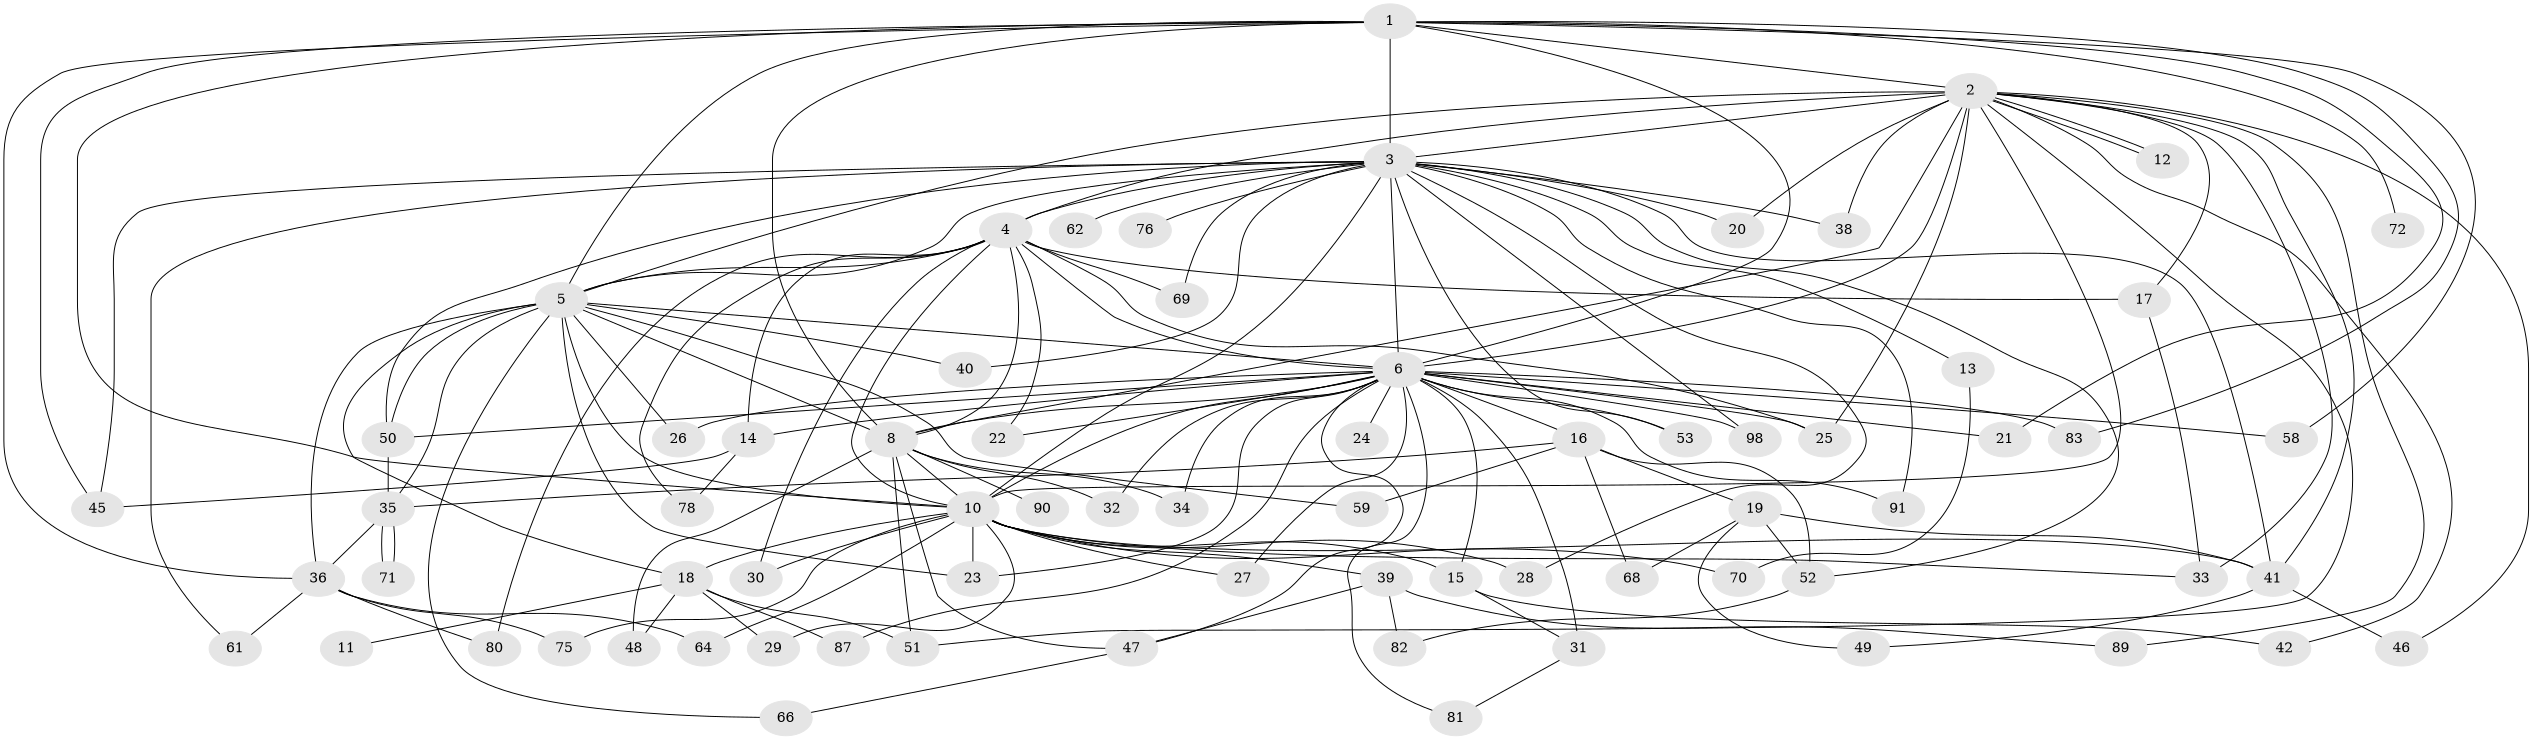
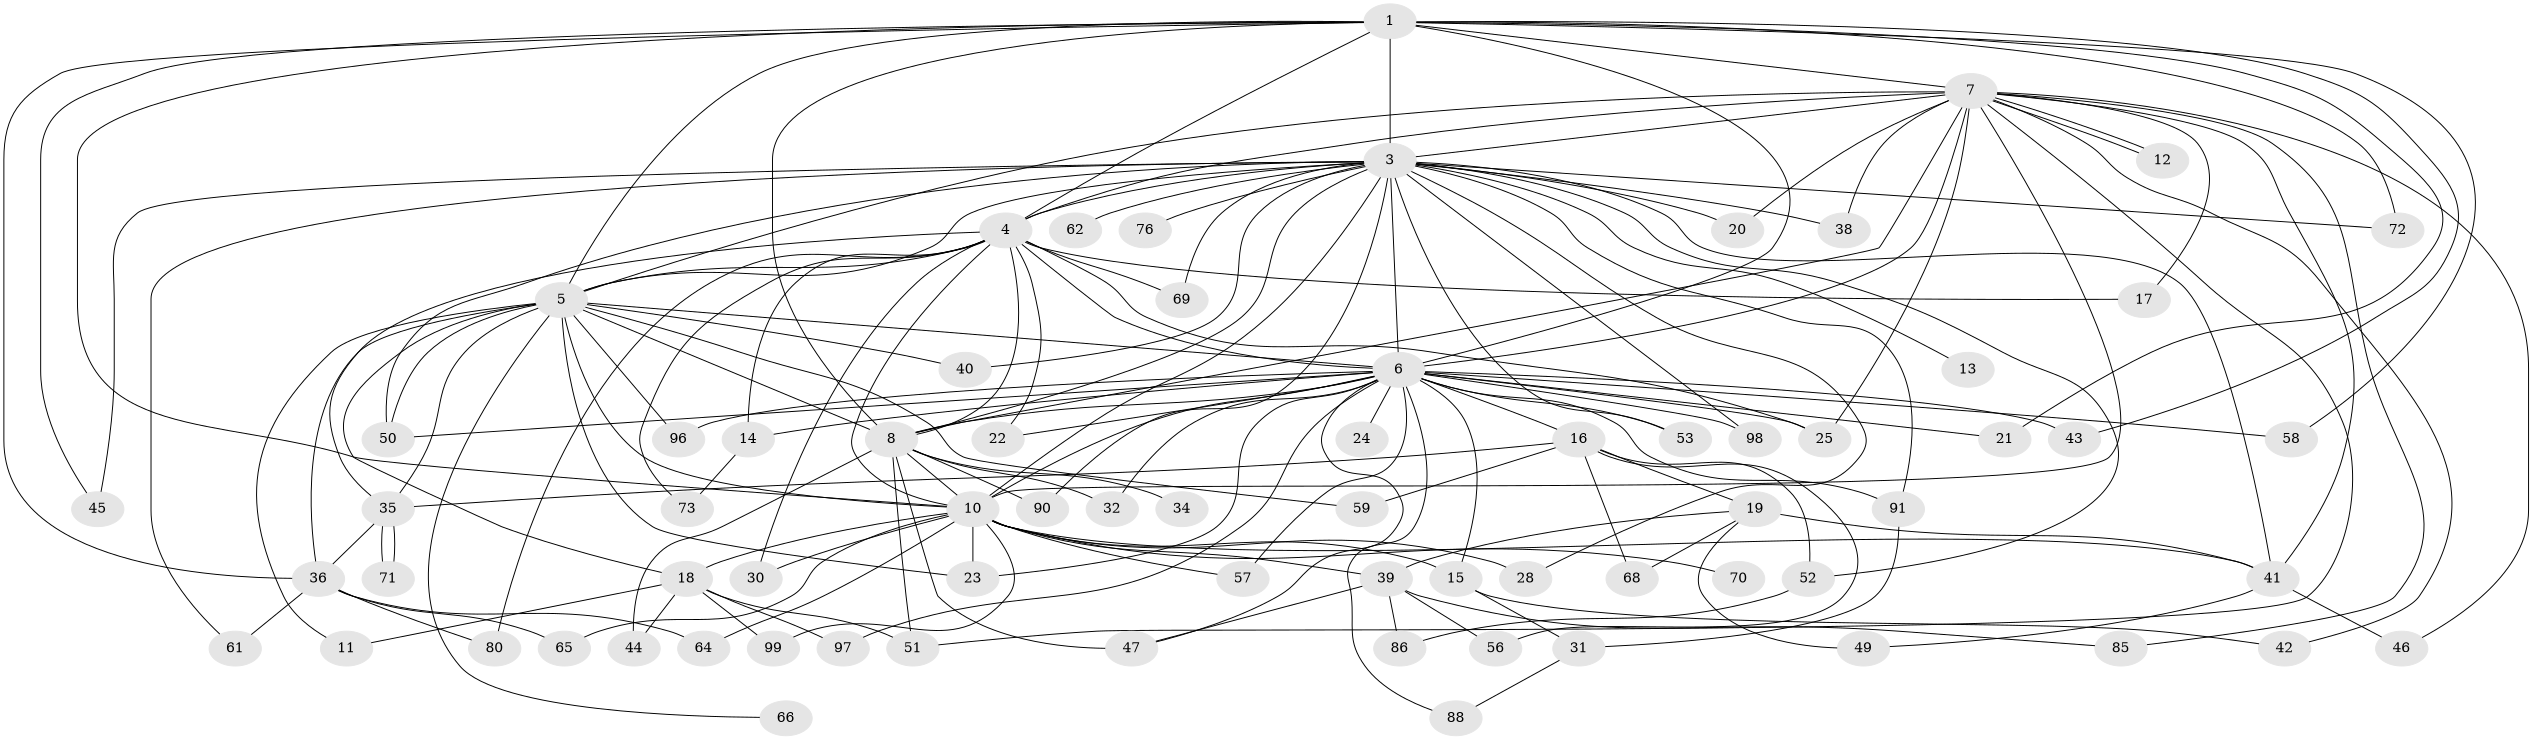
node "2": label "2" -> "7"
edge "1" -- "4": added
edge "3" -- "72": added
edge "3" -- "90": added
edge "3" -- "8": added
edge "5" -- "11": added
edge "6" -- "34": removed
node "26": label "26" -> "96"
node "83": label "83" -> "43"
edge "6" -- "31": now "91" -- "31"
edge "50" -- "35": now "4" -- "35"
edge "14" -- "45": removed
node "78": label "78" -> "73"
edge "13" -- "70": removed
edge "19" -- "52": now "19" -- "39"
node "27": label "27" -> "57"
node "33": removed
node "75": label "75" -> "65"
node "48": label "48" -> "44"
node "29": label "29" -> "99"
node "87": label "87" -> "97"
node "82": label "82" -> "86"
node "56": added
node "89": label "89" -> "85"
edge "47" -- "66": removed
node "81": label "81" -> "88"
